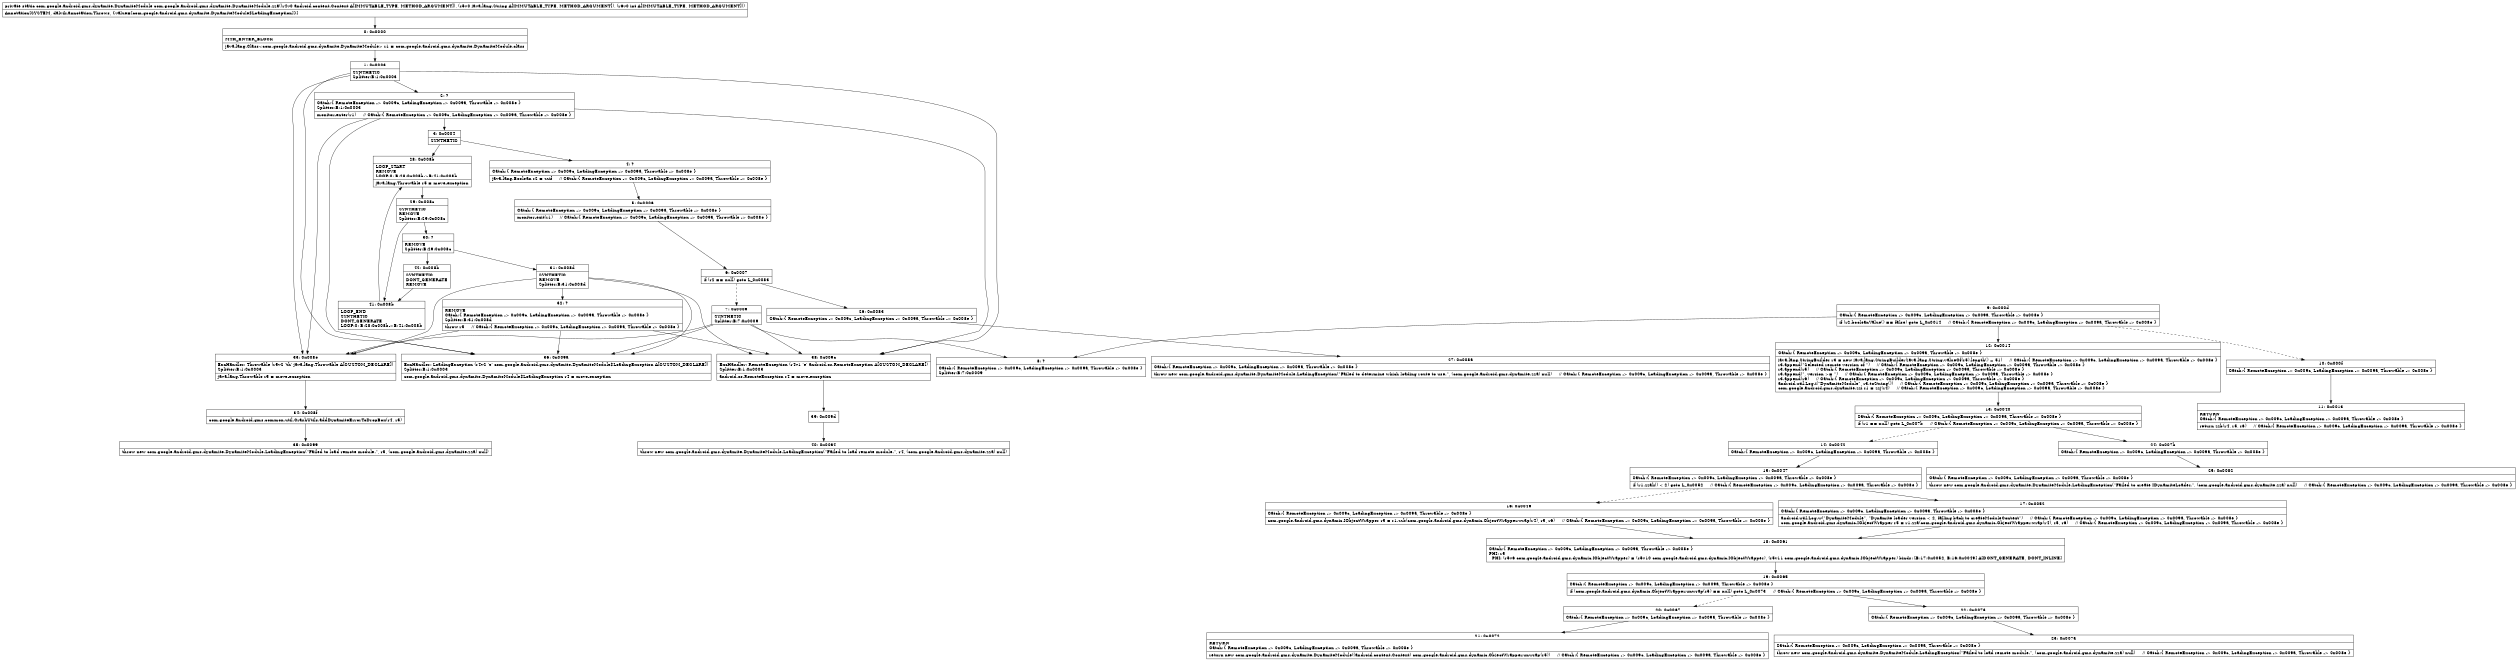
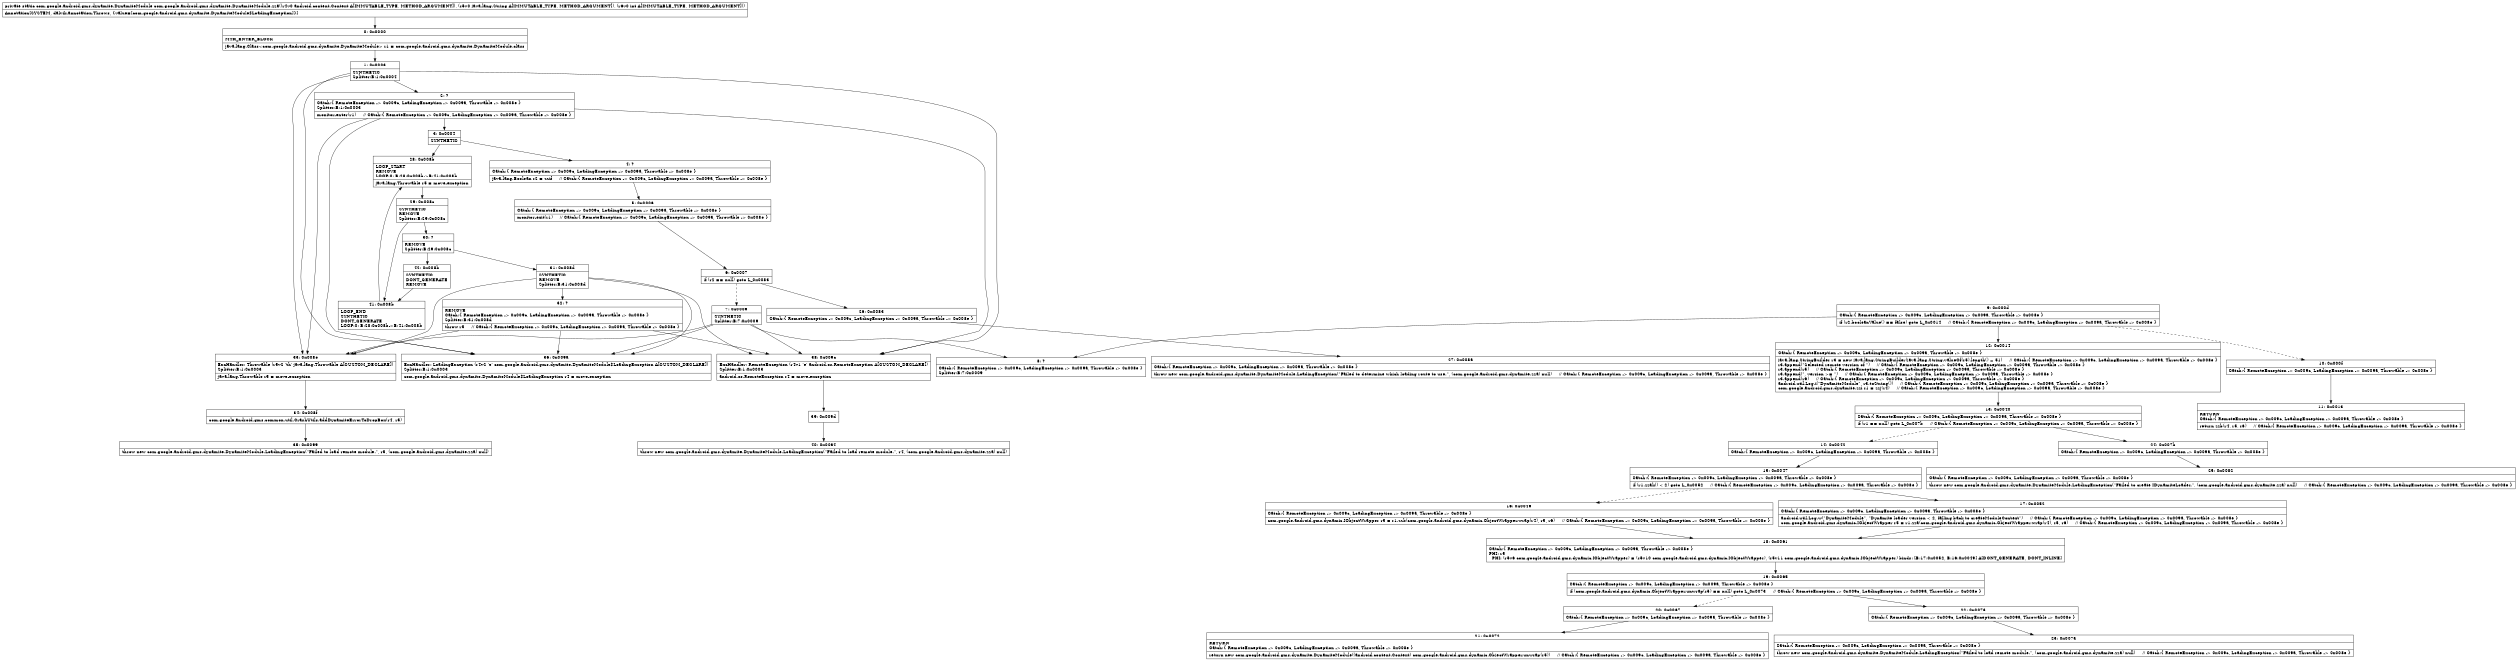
node "1: 0x0003": text "Splitter:B:1:0x0003" -> "Splitter:B:1:0x0004"
